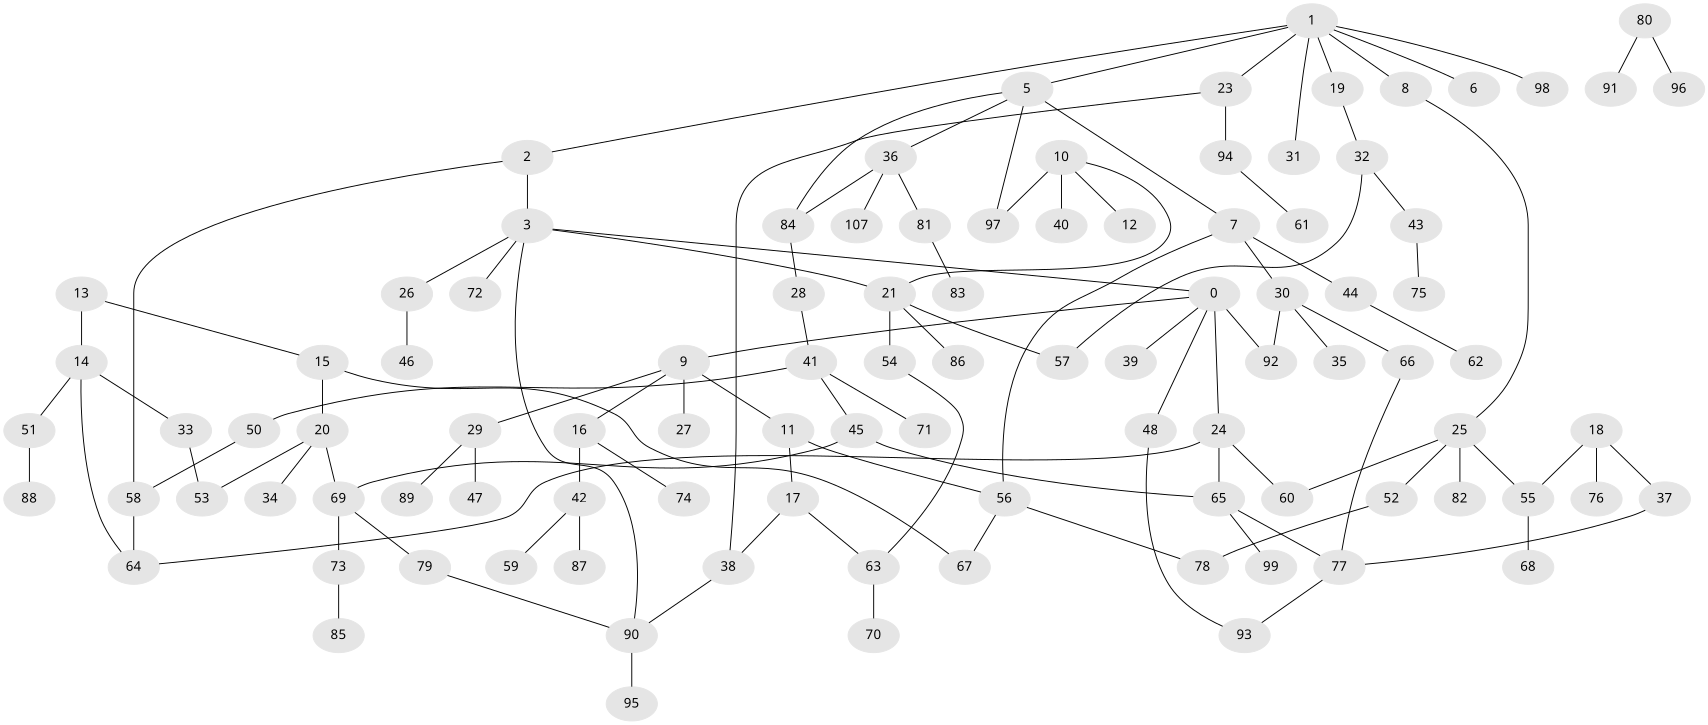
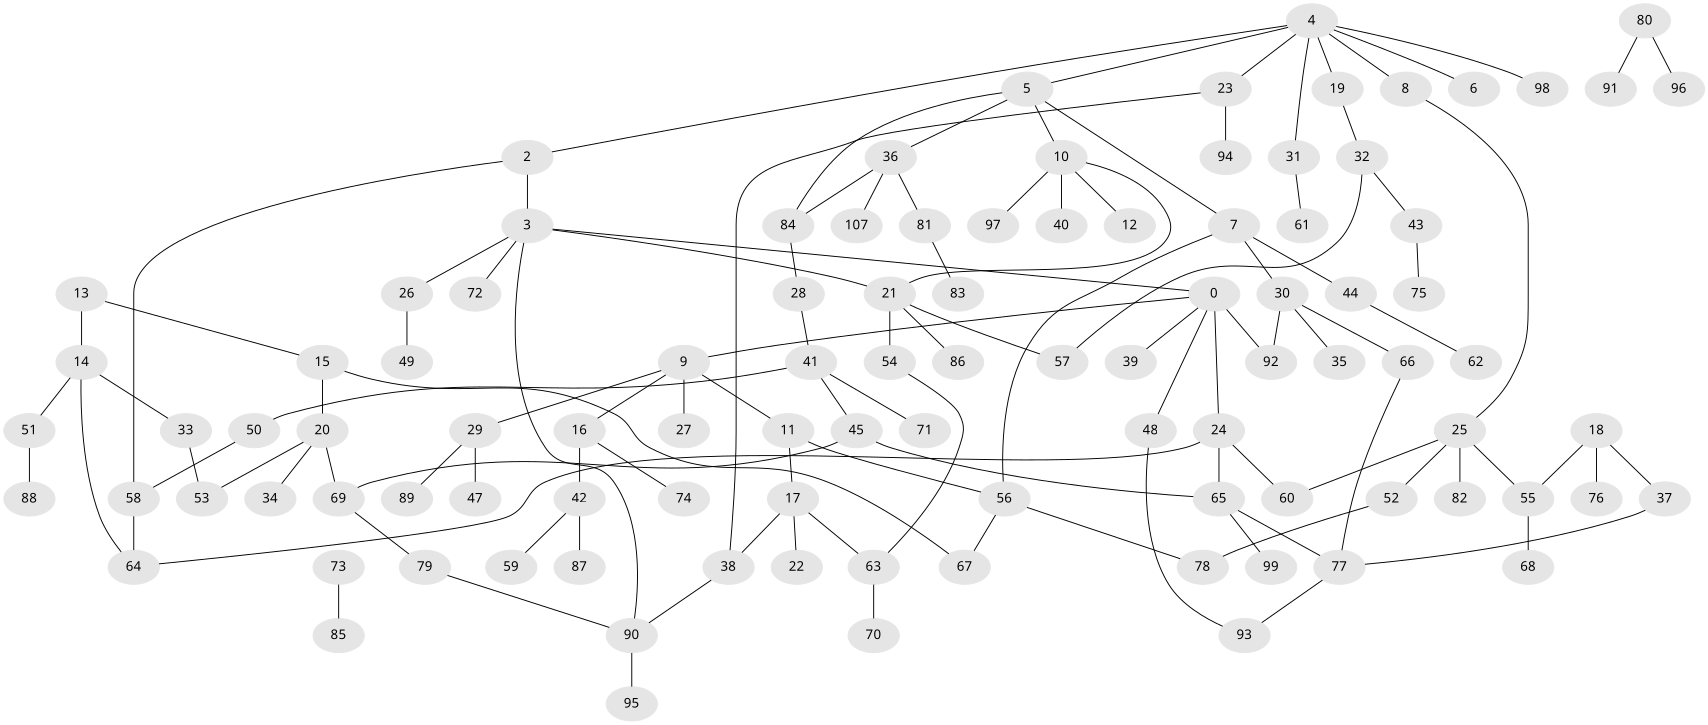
node "1": label "1" -> "4"
edge "5" -- "97": now "5" -- "10"
edge "94" -- "61": now "31" -- "61"
node "46": label "46" -> "49"
edge "69" -- "73": removed
node "22": added
